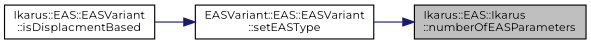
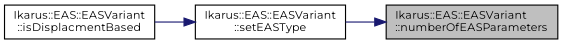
node "EASVariant::EAS::EASVariant ::setEASType": label "EASVariant::EAS::EASVariant ::setEASType" -> "Ikarus::EAS::EASVariant ::setEASType"
node "Ikarus::EAS::Ikarus ::numberOfEASParameters": label "Ikarus::EAS::Ikarus ::numberOfEASParameters" -> "Ikarus::EAS::EASVariant ::numberOfEASParameters"
